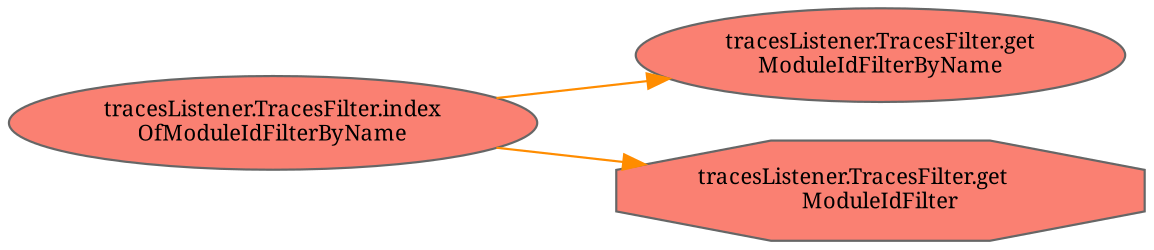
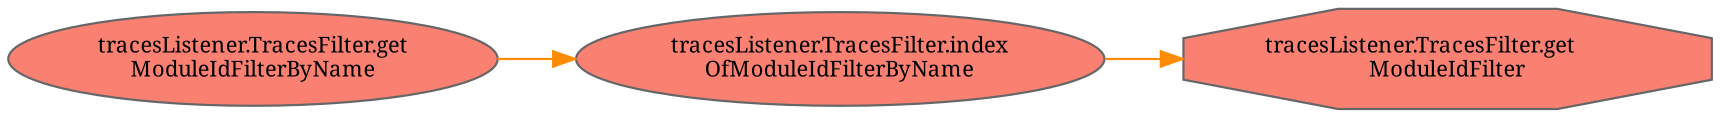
edge "tracesListener.TracesFilter.index OfModuleIdFilterByName" -> "tracesListener.TracesFilter.get ModuleIdFilterByName": reversed
